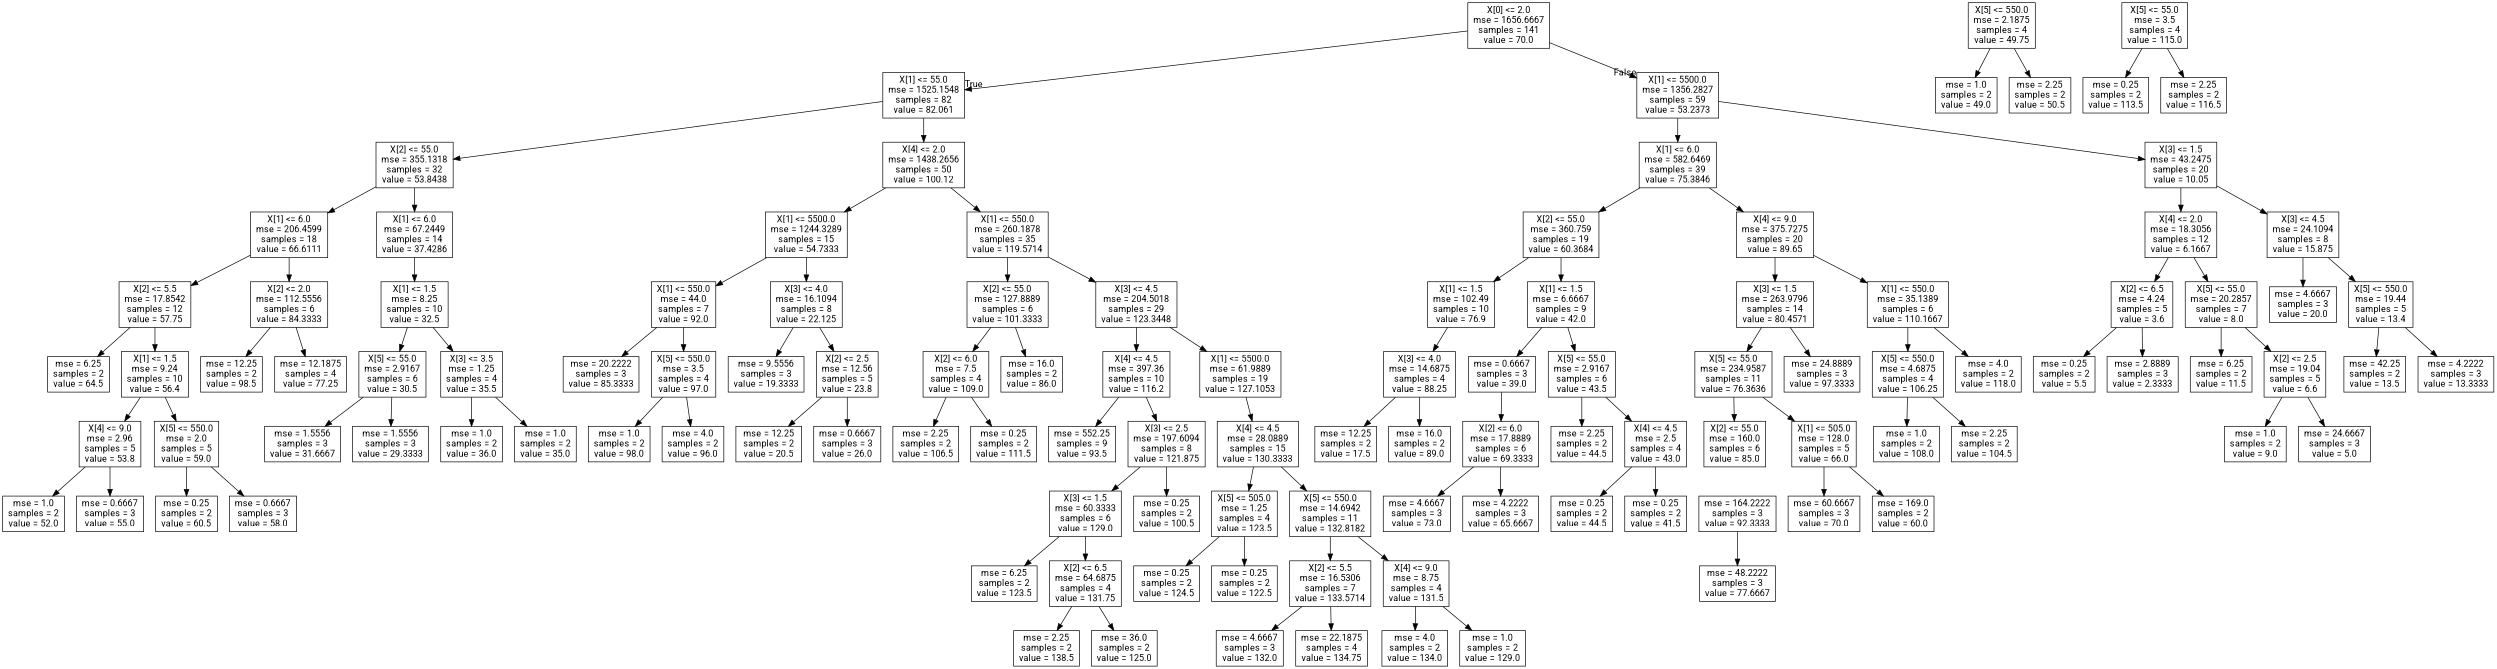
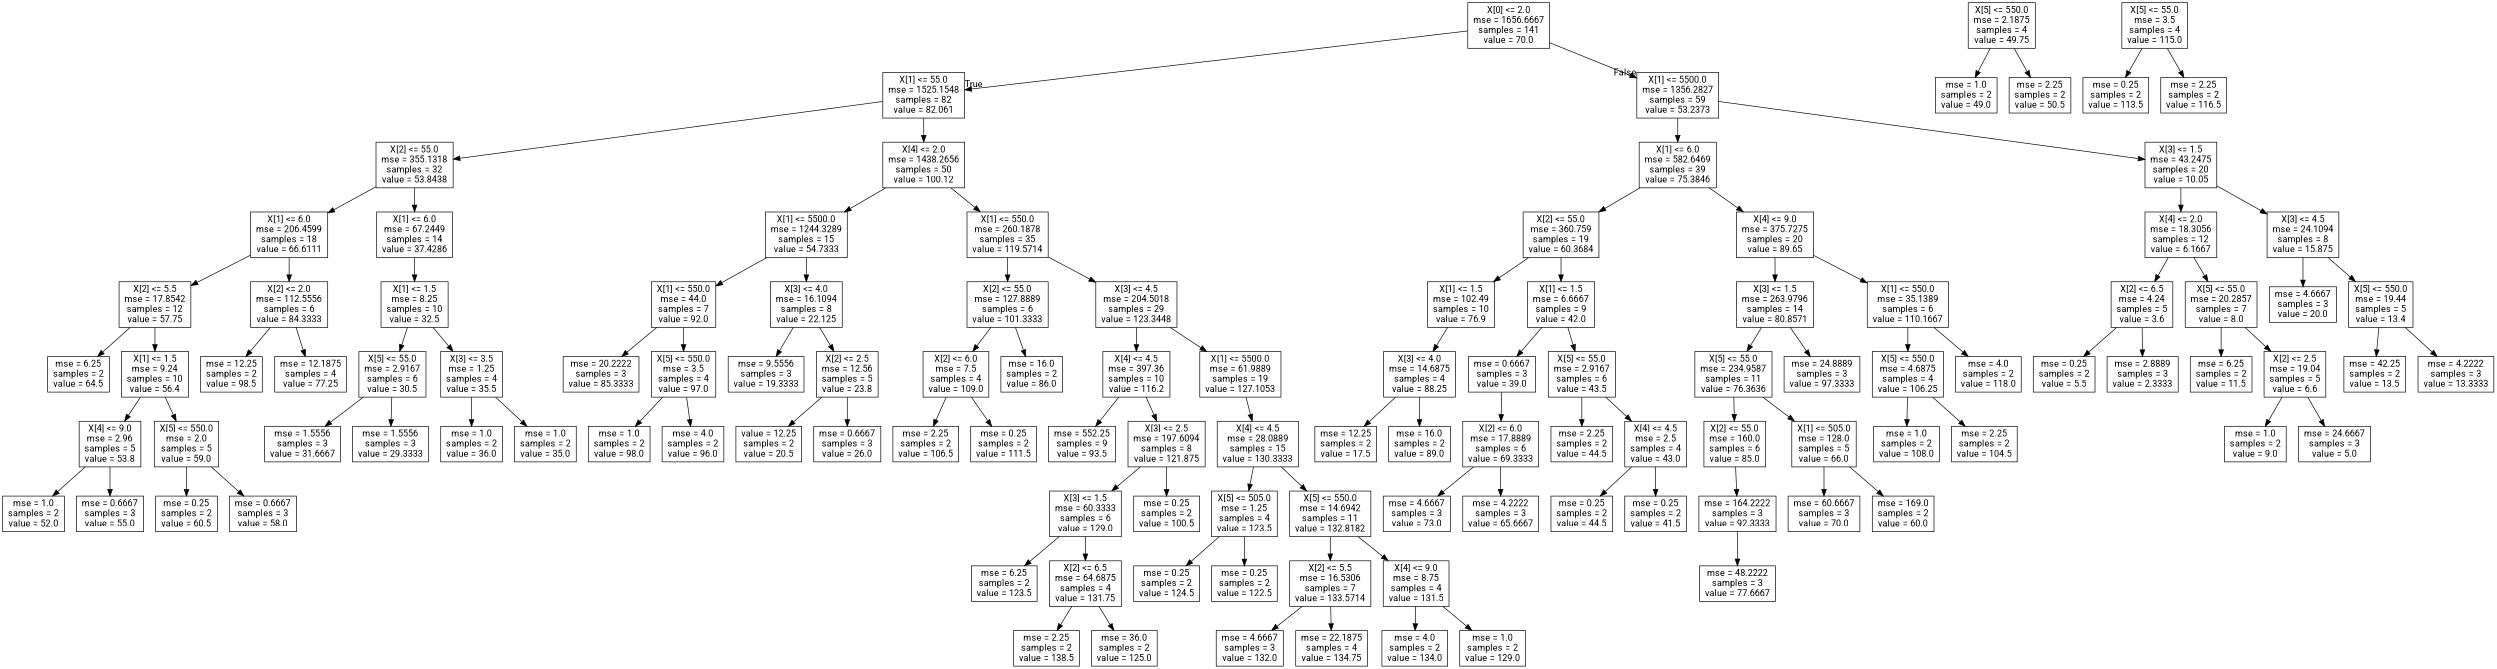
node "X[3] <= 1.5 mse = 263.9796 samples = 14 value = 80.4571": label "X[3] <= 1.5 mse = 263.9796 samples = 14 value = 80.4571" -> "X[3] <= 1.5 mse = 263.9796 samples = 14 value = 80.8571"
node "mse = 12.25 samples = 2 value = 20.5": label "mse = 12.25 samples = 2 value = 20.5" -> "value = 12.25 samples = 2 value = 20.5"
edge "X[2] <= 55.0 mse = 160.0 samples = 6 value = 85.0" -> "mse = 164.2222 samples = 3 value = 92.3333": added
